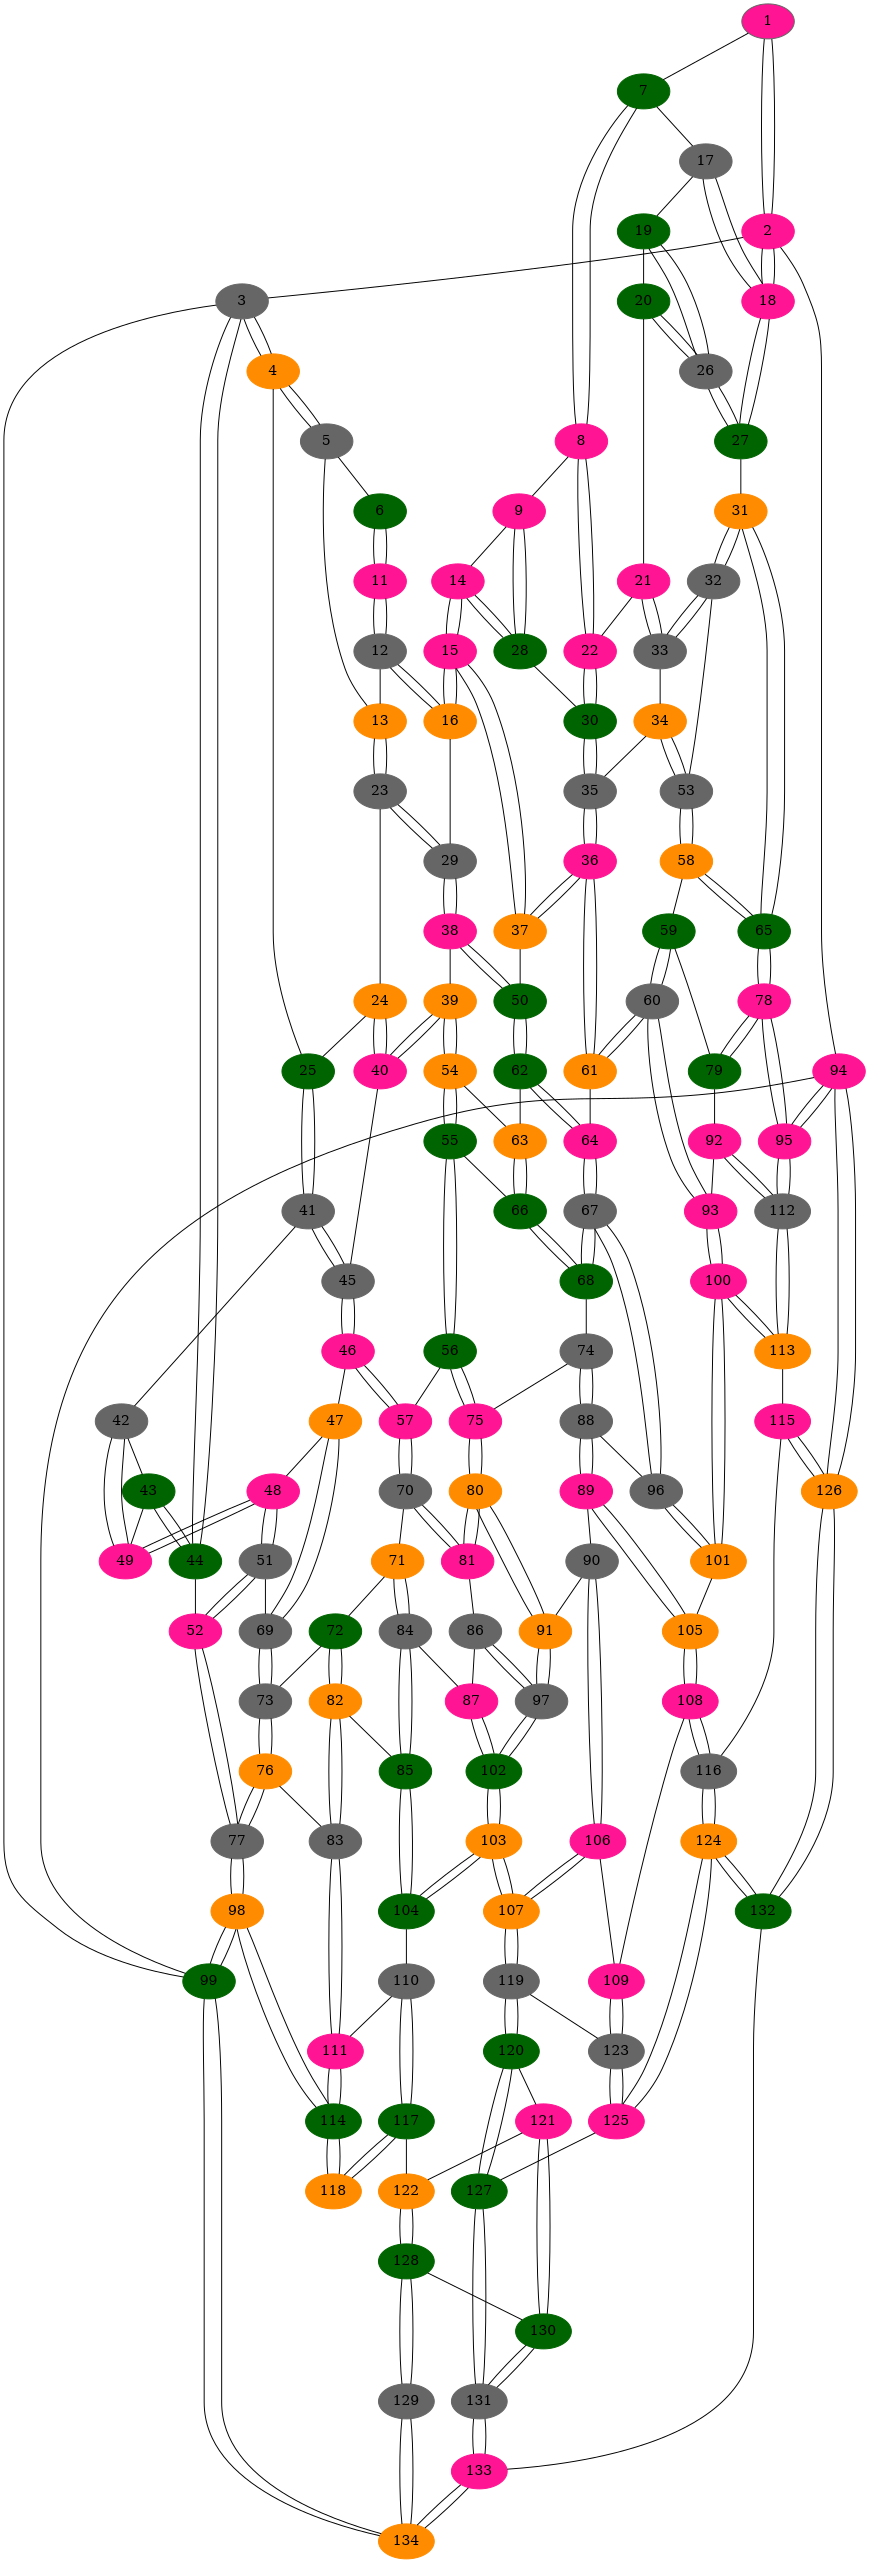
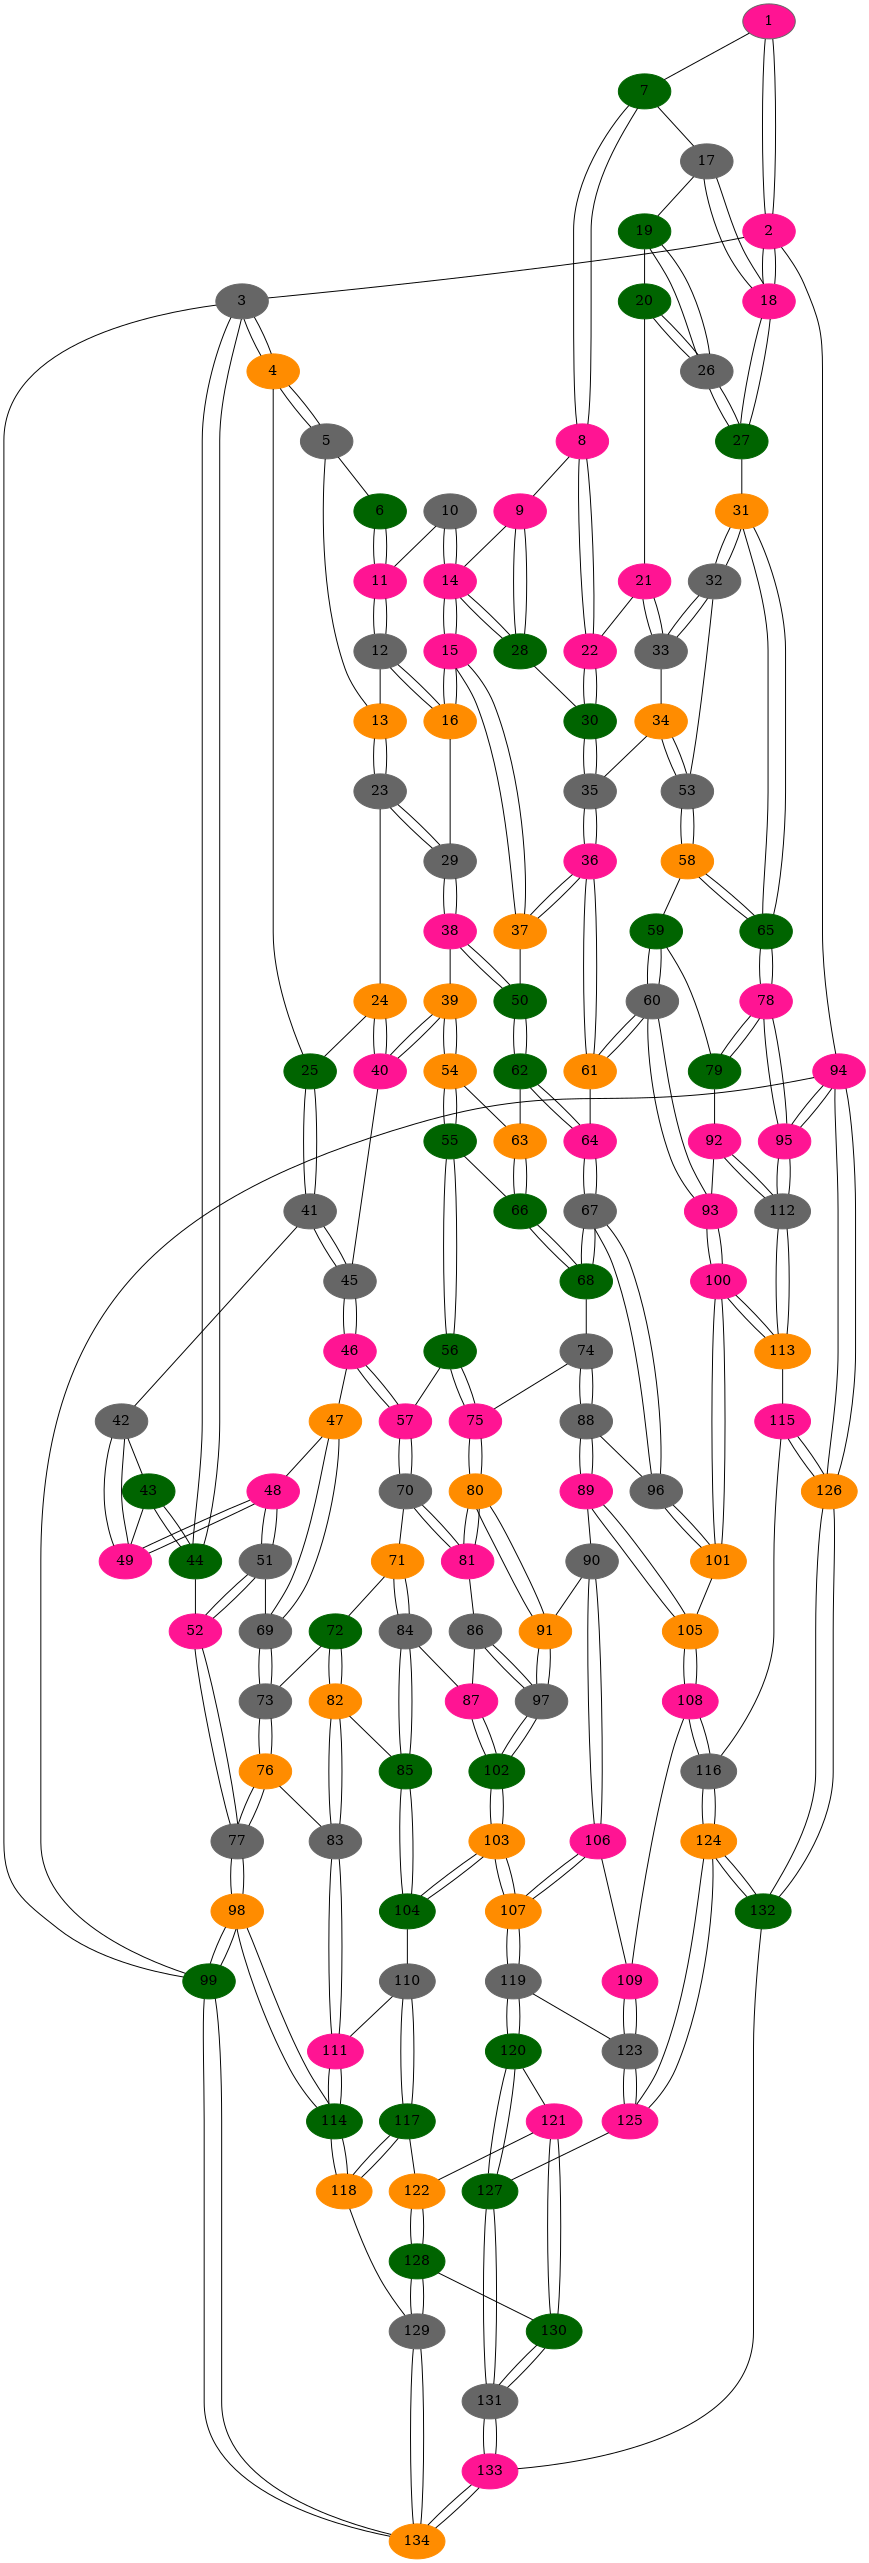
node "10": added
edge "118" -- "129": added
